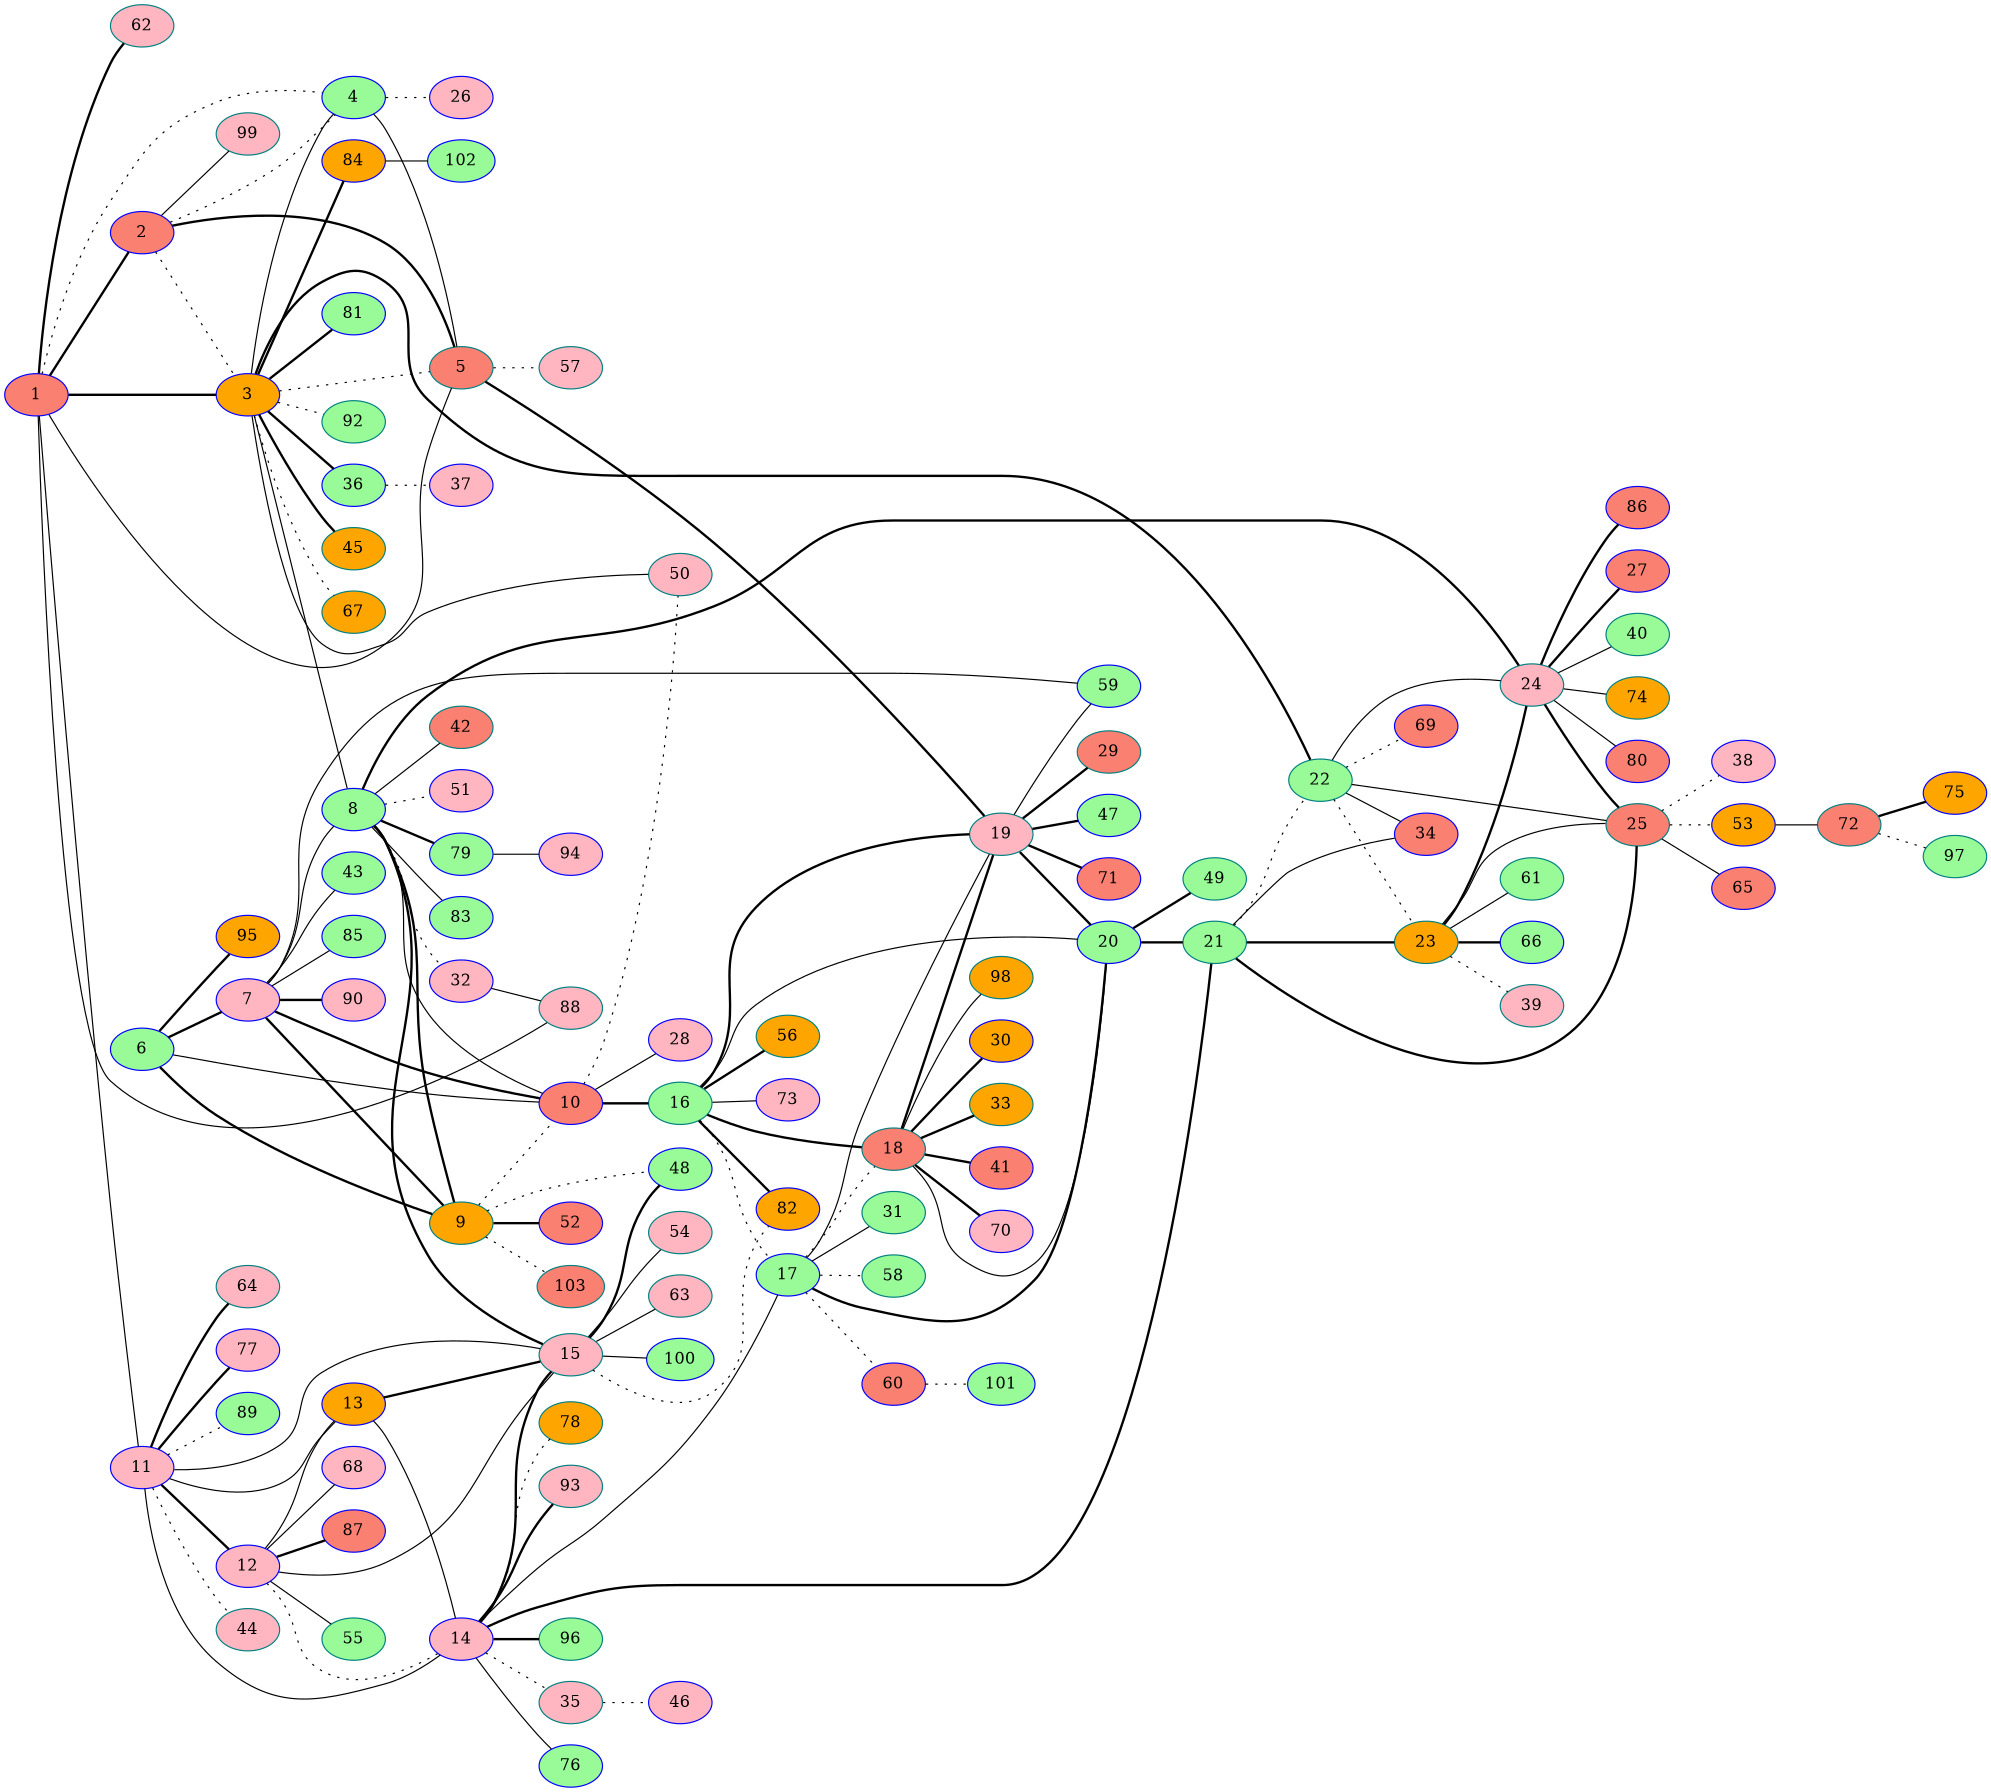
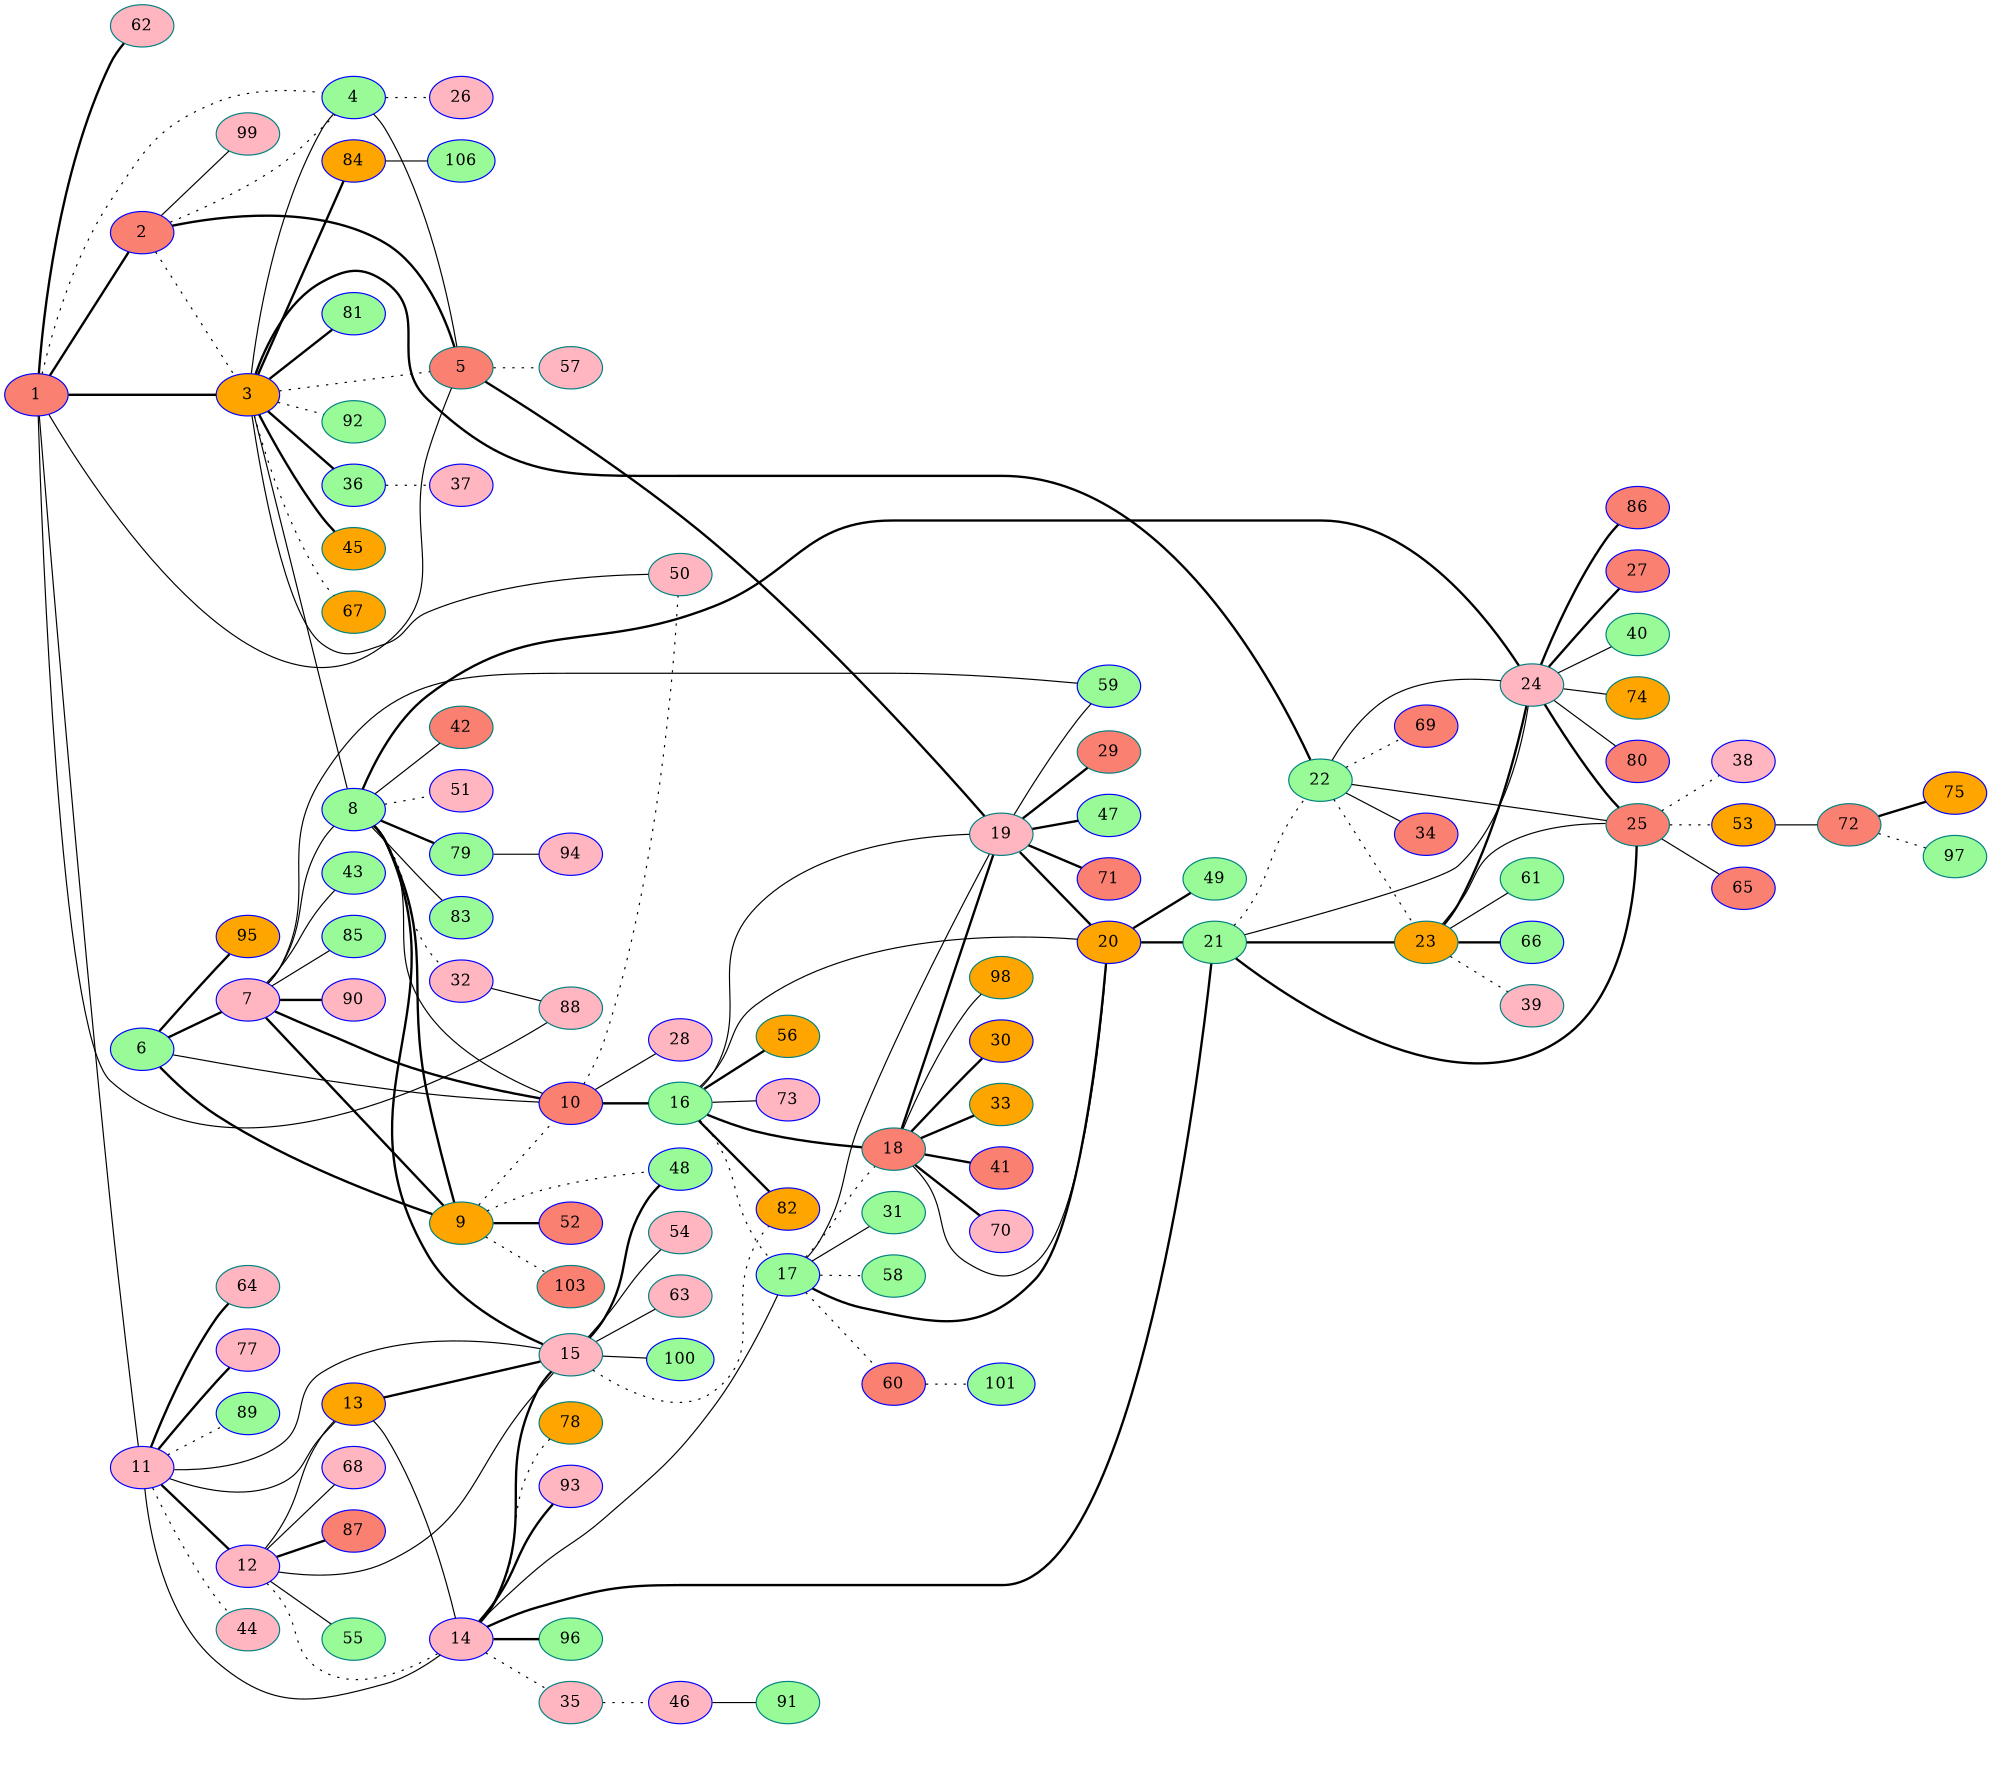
node "102": label "102" -> "106"
edge "34" -- "21": now "24" -- "21"
edge "19" -- "16": style bold -> solid
node "20": fillcolor palegreen -> orange
node "93": color teal -> blue
node "91": added
node "76": removed
